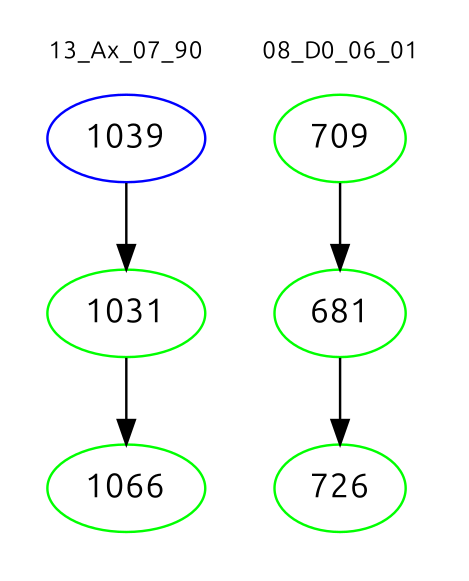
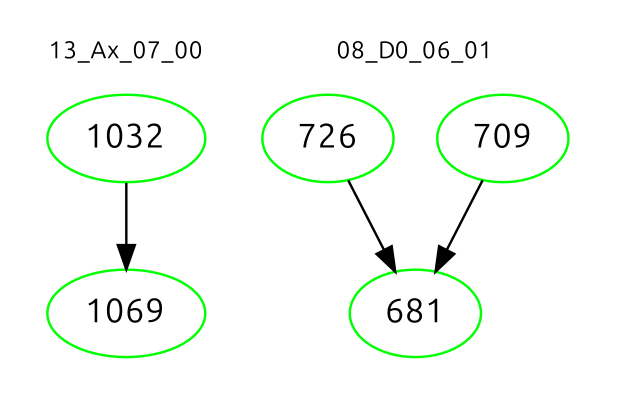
cluster "13_Ax_07_90": label "13_Ax_07_90" -> "13_Ax_07_00"
node "1039": removed
node "1031": label "1031" -> "1032"
edge "681" -> "726": reversed
node "1066": label "1066" -> "1069"
